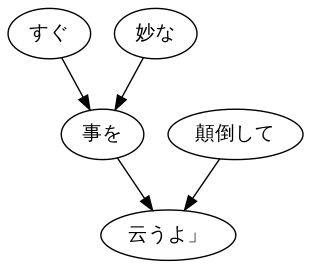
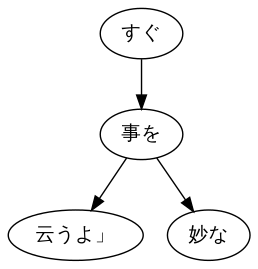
edge "妙な" -> "事を": reversed
node "顛倒して": removed
